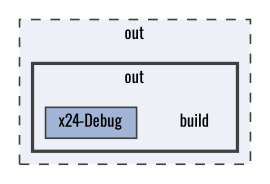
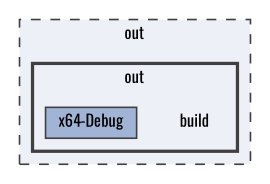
node "x24-Debug": label "x24-Debug" -> "x64-Debug"
